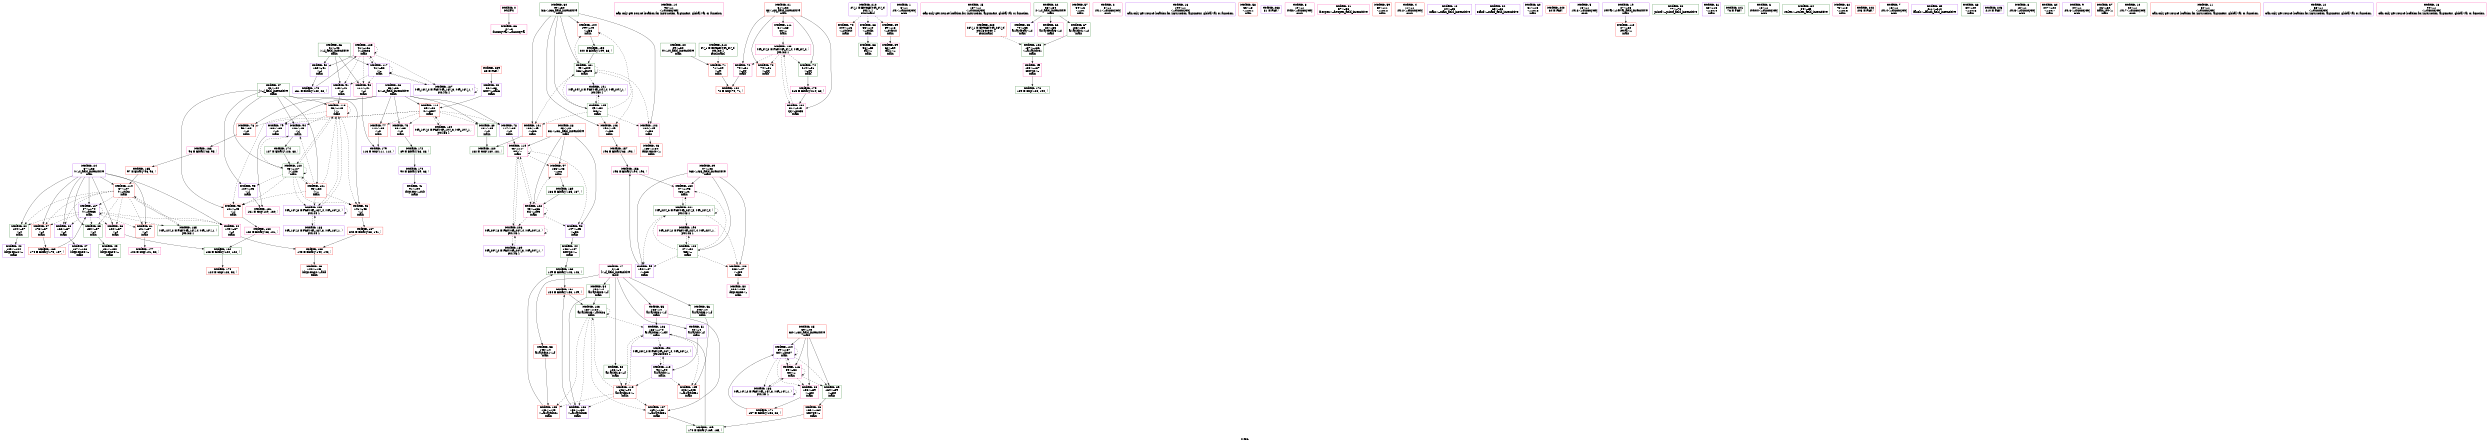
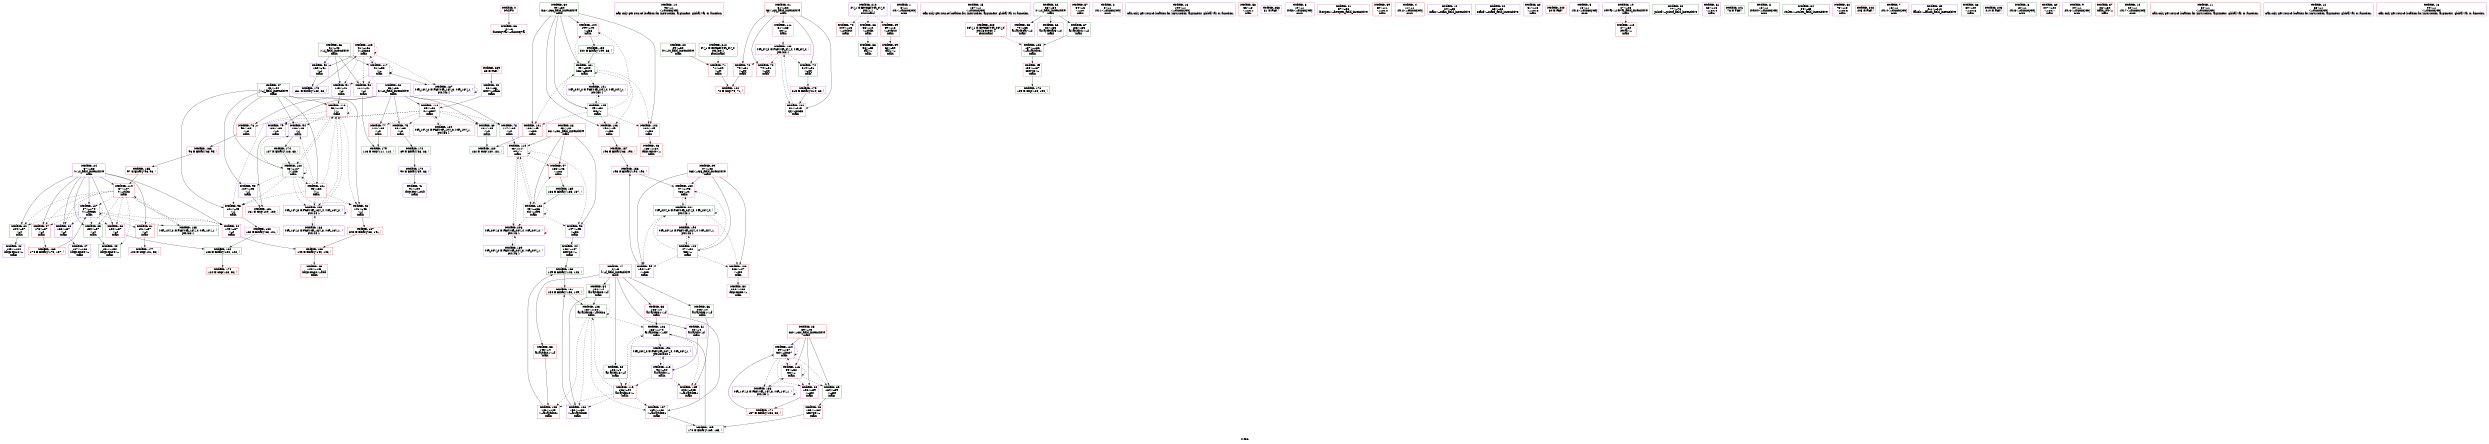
node "NodeID: 179": color purple -> darkgreen
edge "NodeID: 114" -> "NodeID: 81": now "NodeID: 114" -> "NodeID: 45"
